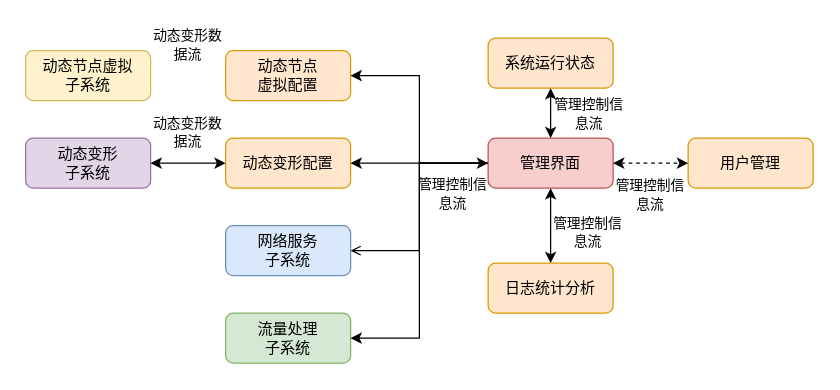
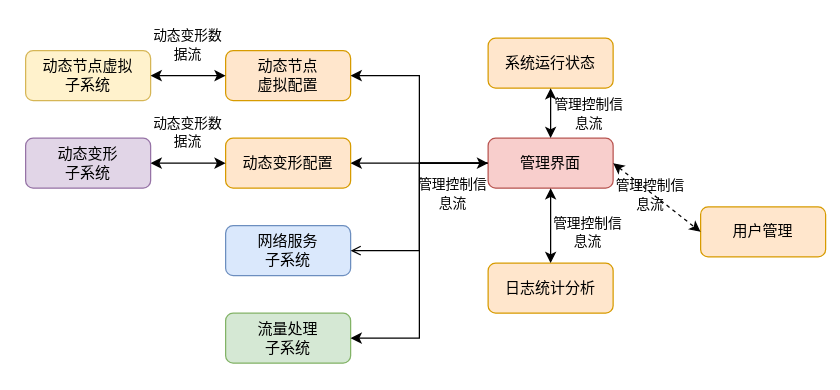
edge "动态节点虚拟 子系统" -- "动态节点 虚拟配置": added
node "用户管理": moved (751, 163) -> (763, 232)
